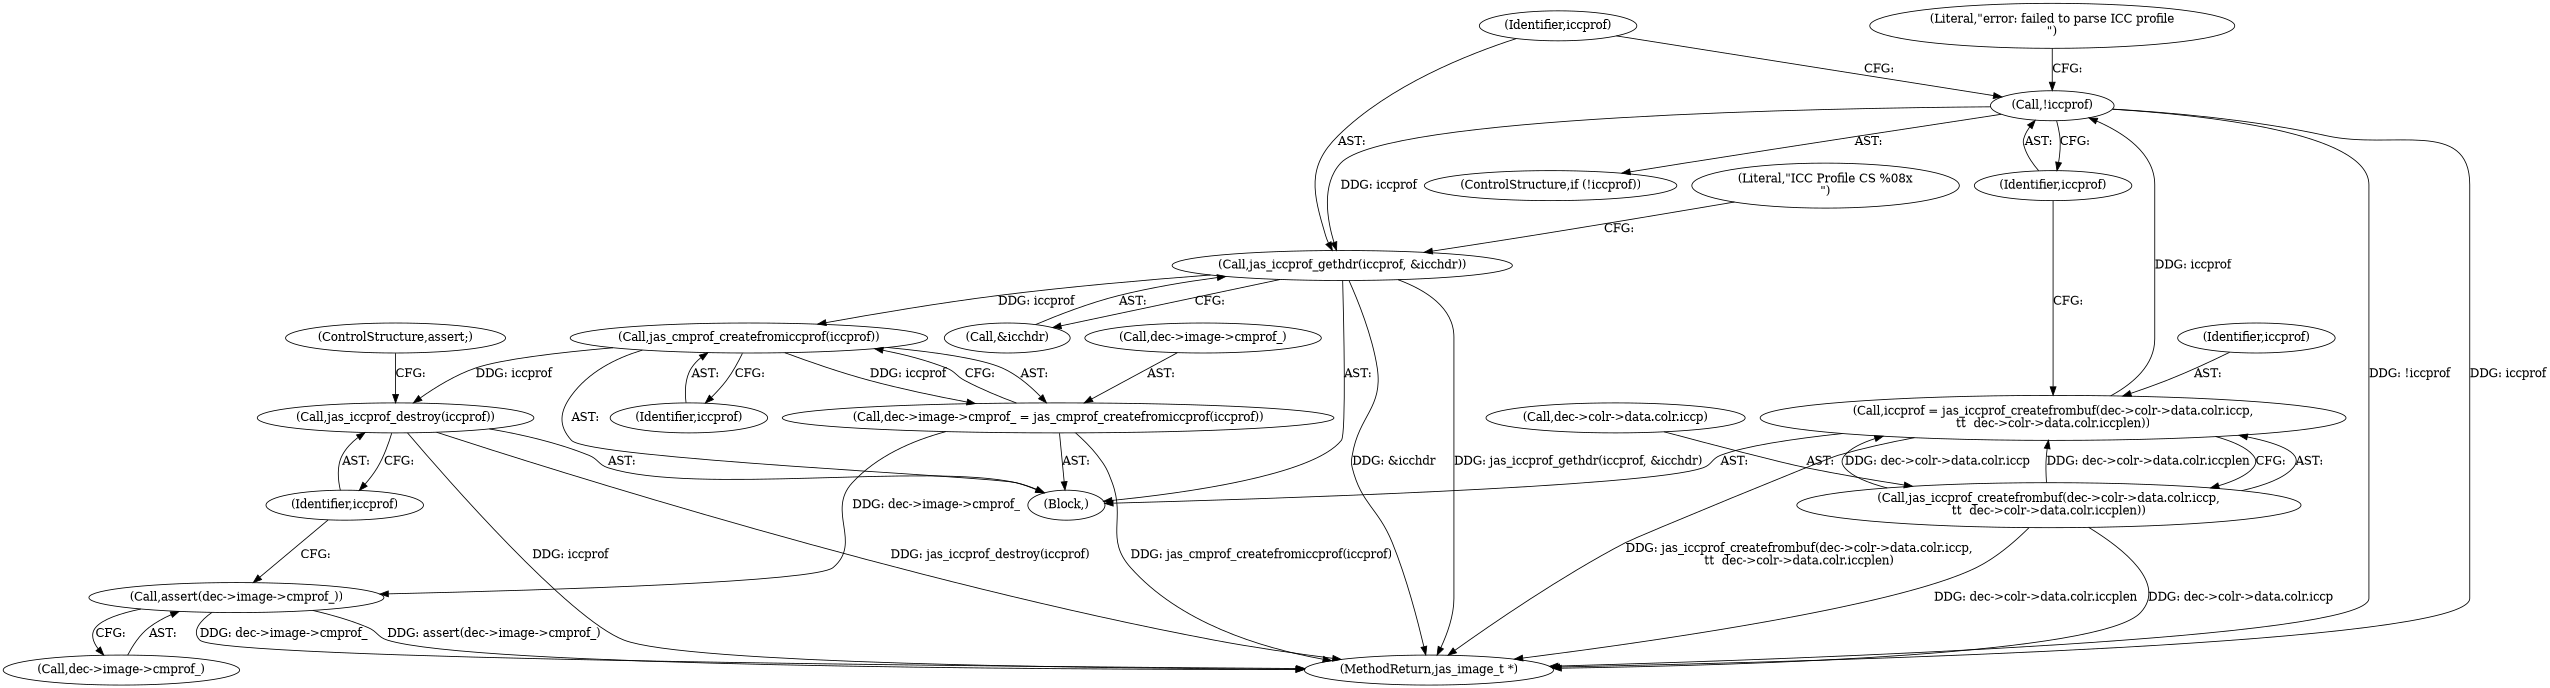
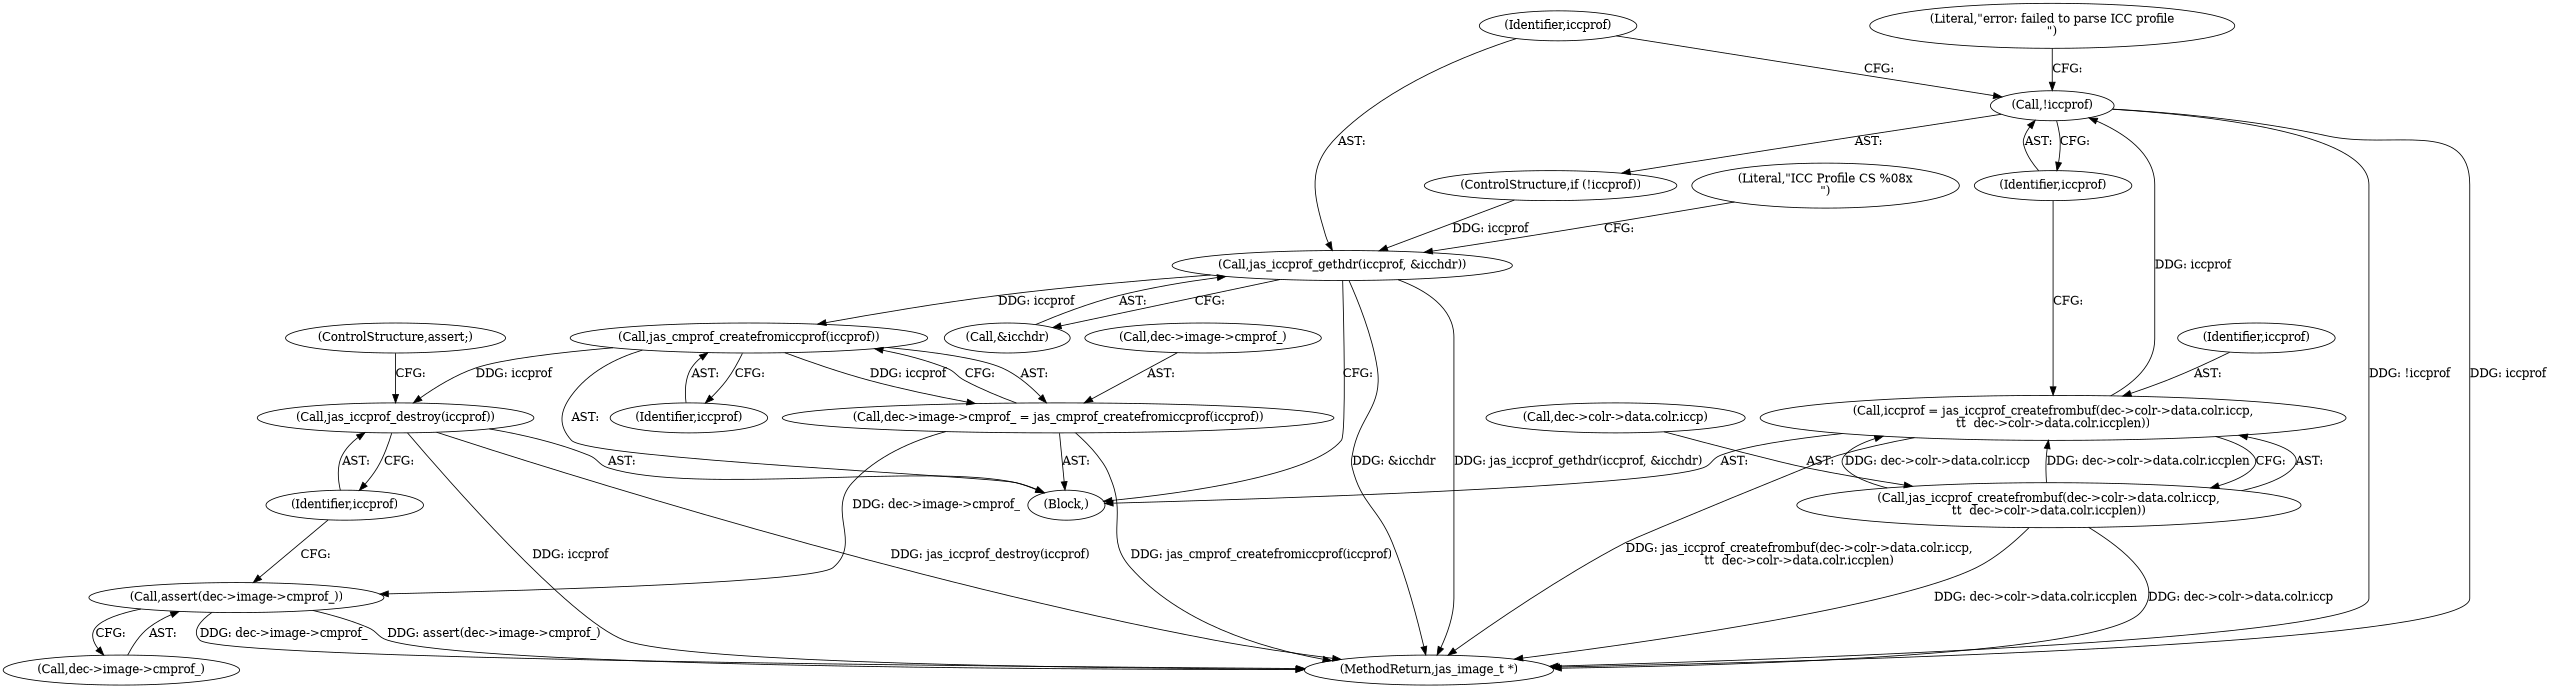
edge "(Call,!iccprof)" -> "(Call,jas_iccprof_gethdr(iccprof, &icchdr))": now "(ControlStructure,if (!iccprof))" -> "(Call,jas_iccprof_gethdr(iccprof, &icchdr))"
edge "(Call,jas_iccprof_gethdr(iccprof, &icchdr))" -> "(Block,)": label "AST: " -> "CFG: "
